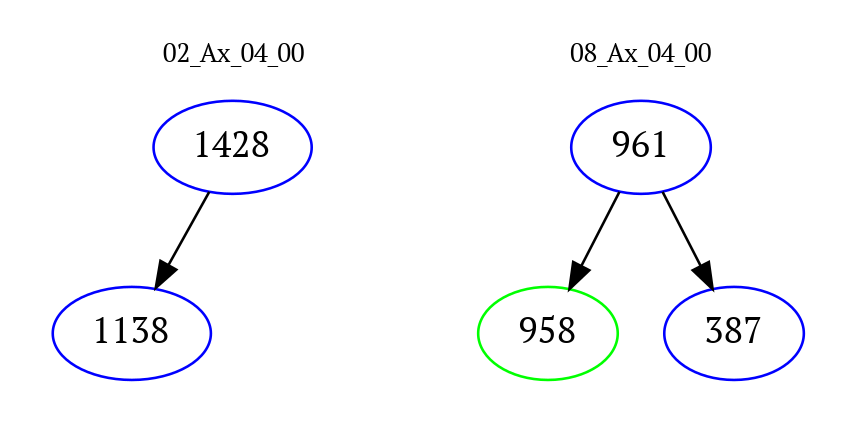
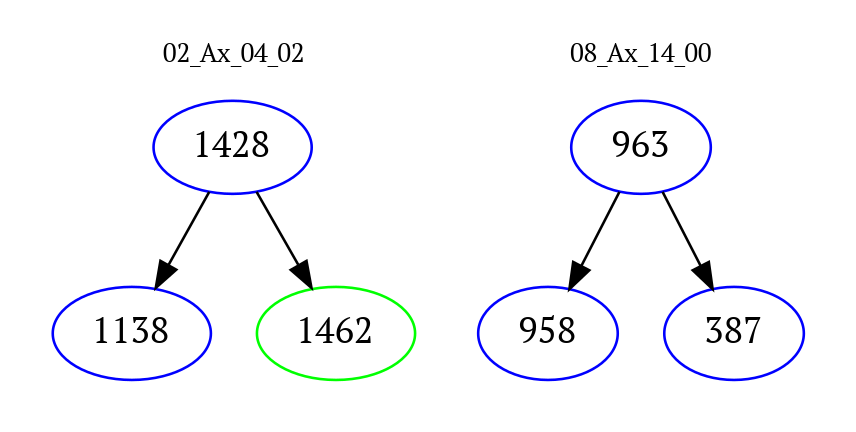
cluster "02_Ax_04_00": label "02_Ax_04_00" -> "02_Ax_04_02"
cluster "08_Ax_04_00": label "08_Ax_04_00" -> "08_Ax_14_00"
node "961": label "961" -> "963"
node "1462": added
node "958": color green -> blue
